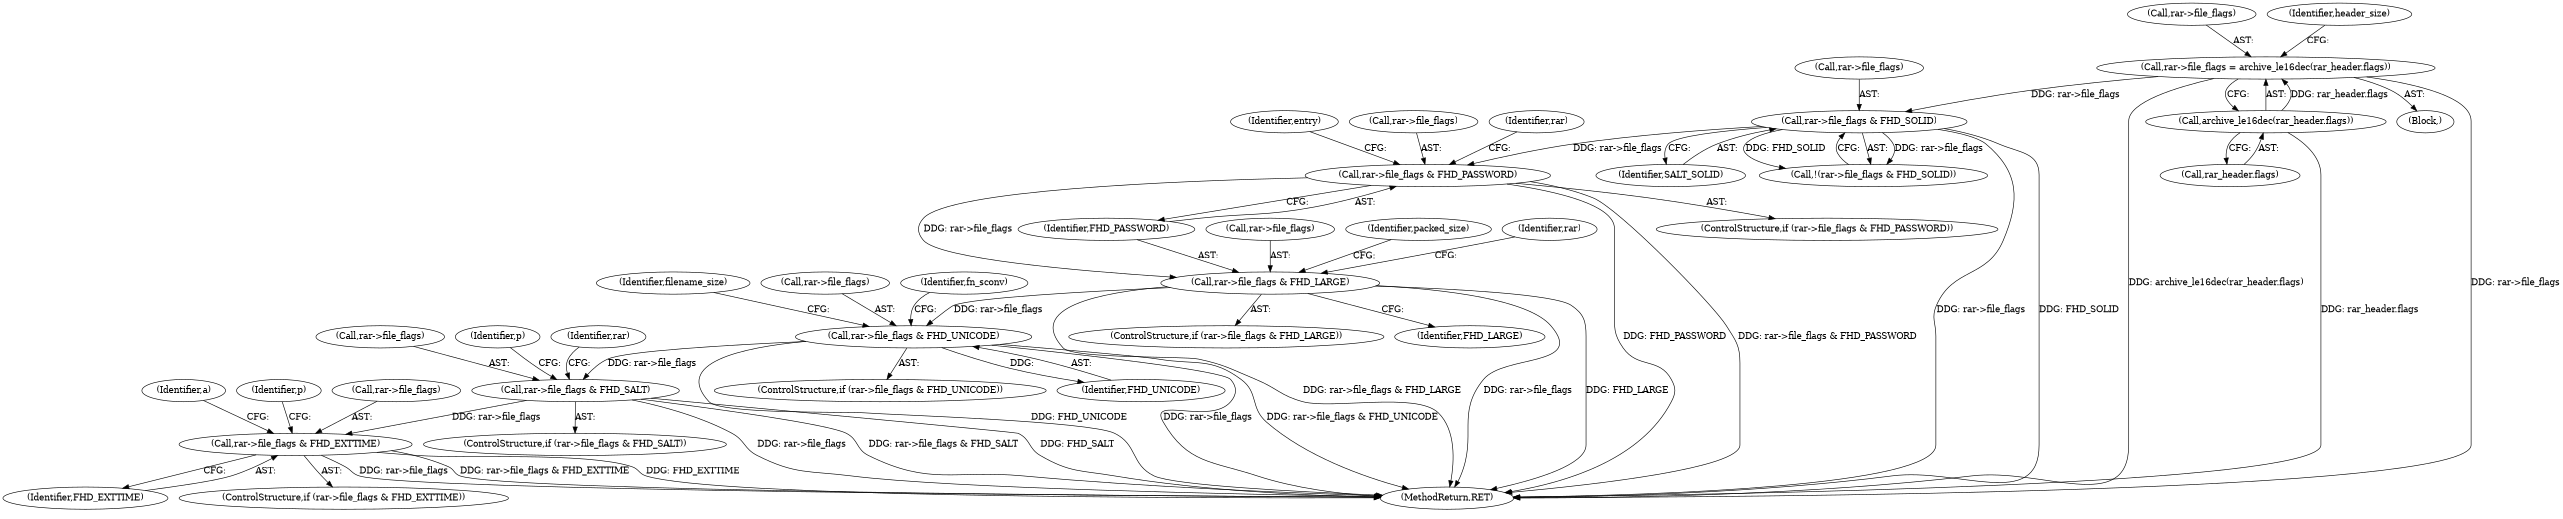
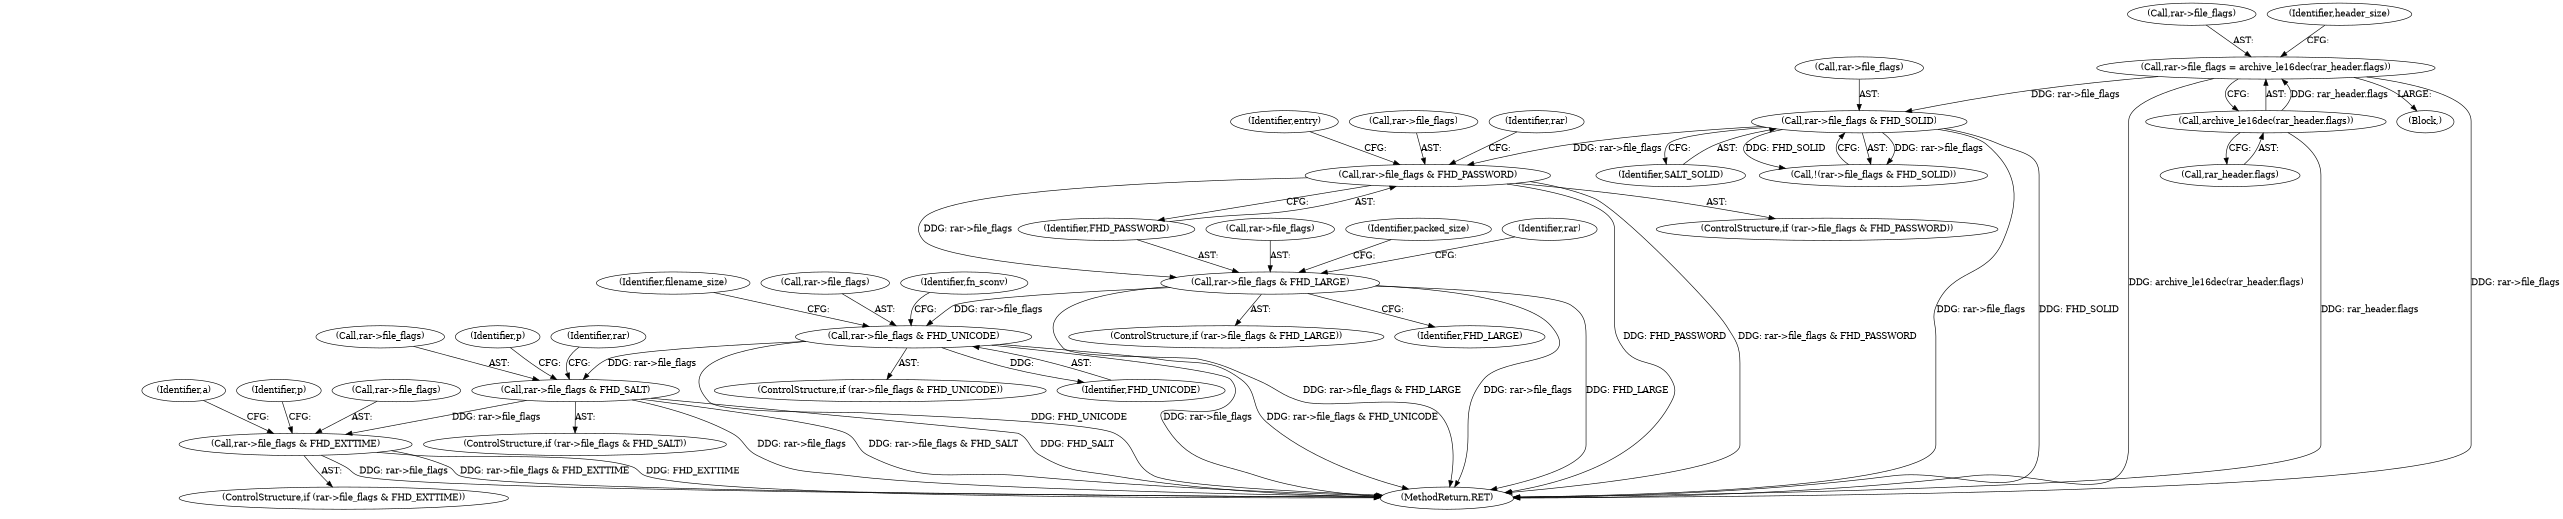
edge "(Call,rar->file_flags = archive_le16dec(rar_header.flags))" -> "(Block,)": label "AST: " -> "LARGE: "
node "(Identifier,FHD_EXTTIME)": removed
